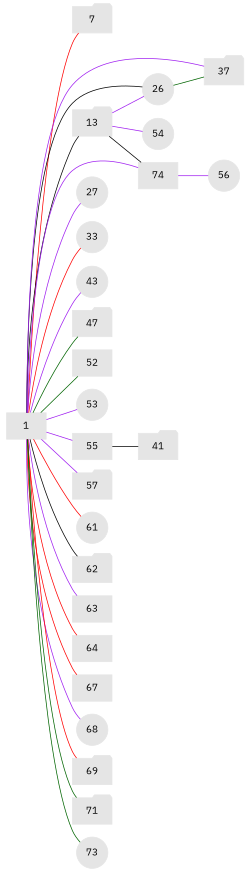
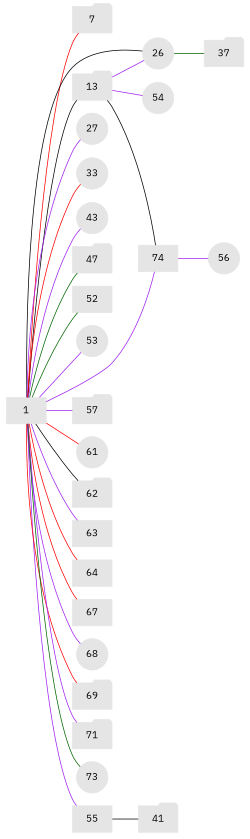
edge "37" -- "1": removed
edge "1" -- "71": color darkgreen -> purple
